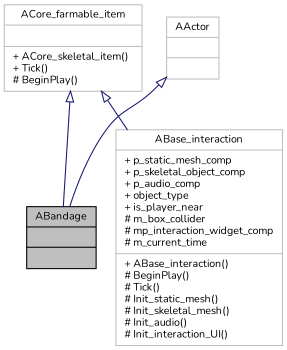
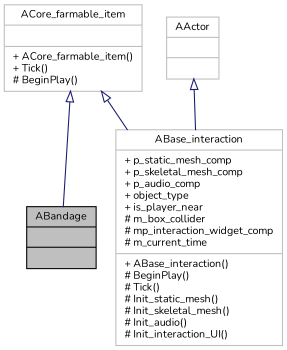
node "ACore_farmable_item": text "+ ACore_skeletal_item()" -> "+ ACore_farmable_item()"
edge "ABandage" -> "AActor": now "ABase_interaction" -> "AActor"
node "ABase_interaction": text "+ p_skeletal_object_comp" -> "+ p_skeletal_mesh_comp"
